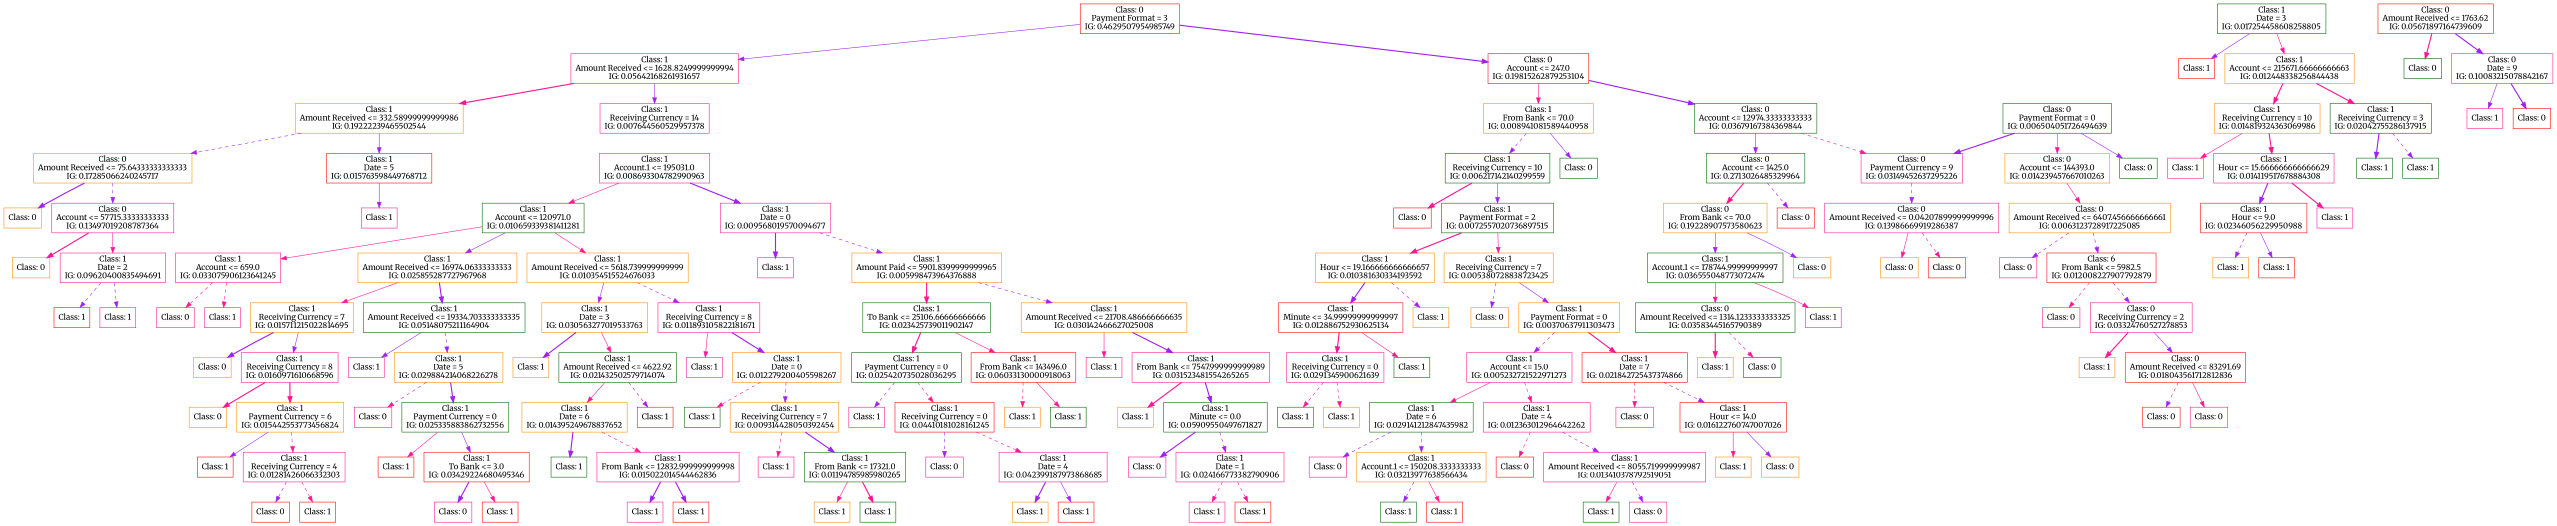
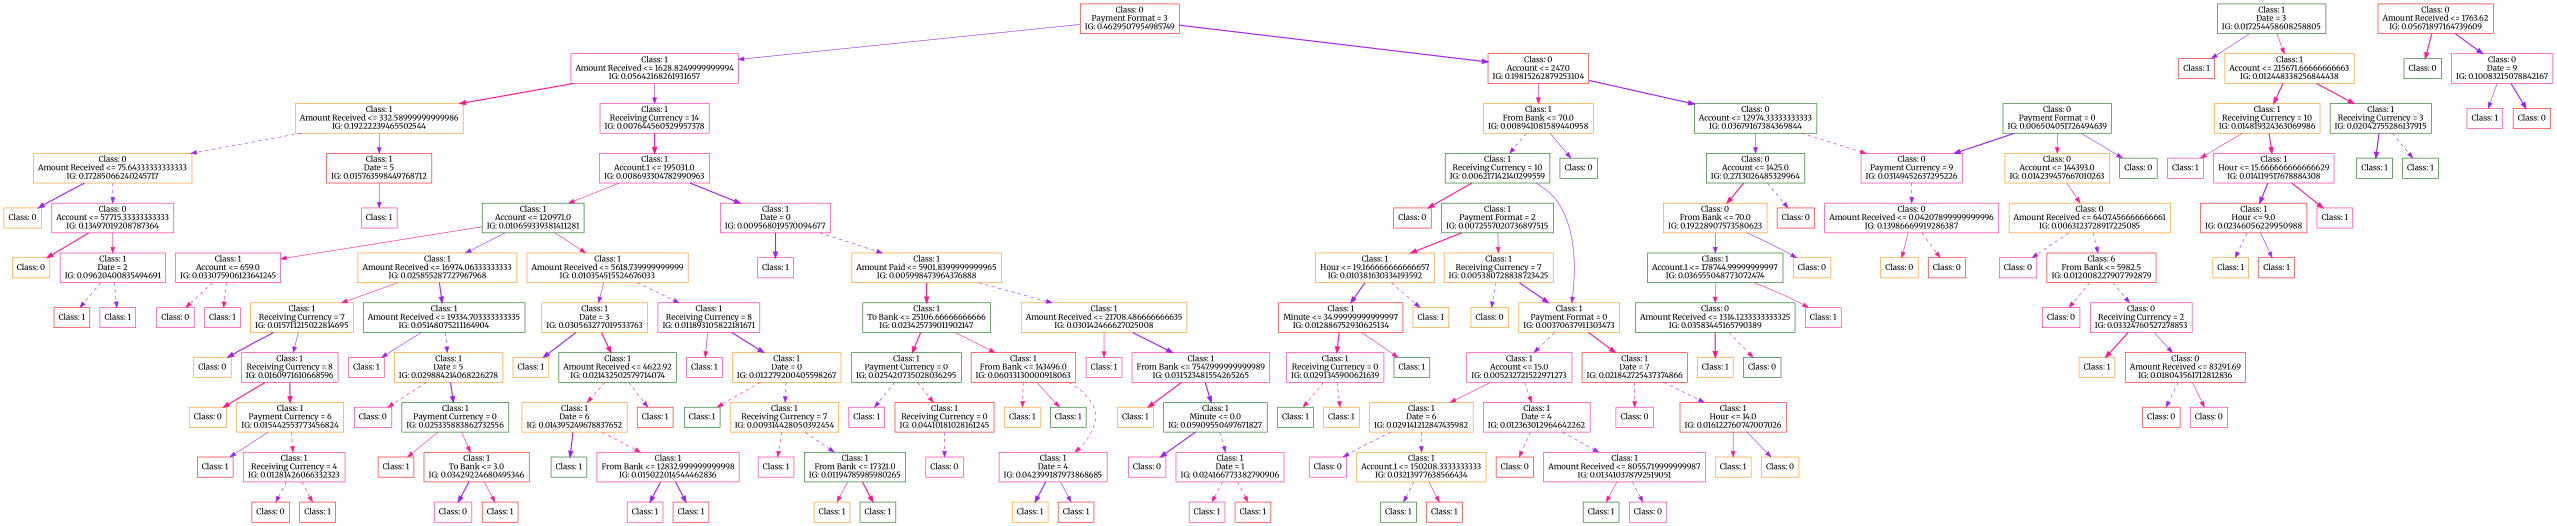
edge "Class: 1 Receiving Currency = 14 IG: 0.007644560529957378" -> "Class: 1 Account.1 <= 195031.0 IG: 0.008693304782990963": added
edge "Class: 1 Receiving Currency = 10 IG: 0.006217142140299559" -> "Class: 1 Payment Format = 2 IG: 0.0072557020736897515": now "Class: 1 Receiving Currency = 10 IG: 0.006217142140299559" -> "Class: 1 Payment Format = 0 IG: 0.00370637911303473"
edge "Class: 1 Receiving Currency = 7 IG: 0.005380728838723425" -> "Class: 1 Payment Format = 0 IG: 0.00370637911303473": style solid -> bold
edge "Class: 1 Date = 3 IG: 0.030563277019533763" -> "Class: 1 Amount Received <= 4622.92 IG: 0.021432502579714074": style solid -> bold
edge "Class: 1 Amount Received <= 4622.92 IG: 0.021432502579714074" -> "Class: 1 Date = 6 IG: 0.014395249678837652": style solid -> dashed
node "Class: 1 Date = 6 IG: 0.029141212847435982": color darkgreen -> darkorange
edge "Class: 1 Payment Currency = 0 IG: 0.025335883862732556" -> "Class: 1 To Bank <= 3.0 IG: 0.03429224680495346": color purple -> deeppink
edge "Class: 1 Receiving Currency = 7 IG: 0.009314428050392454" -> "Class: 1 From Bank <= 17321.0 IG: 0.01194785985980265": style bold -> dashed
edge "Class: 1 Receiving Currency = 0 IG: 0.04410181028161245" -> "Class: 1 Date = 4 IG: 0.042399187973868685": now "Class: 1 From Bank <= 143496.0 IG: 0.06033130000918063" -> "Class: 1 Date = 4 IG: 0.042399187973868685"
node "Class: 1 Receiving Currency = 4 IG: 0.01281426066332303": label "Class: 1 Receiving Currency = 4 IG: 0.01281426066332303" -> "Class: 1 Receiving Currency = 4 IG: 0.01281426066332323"
